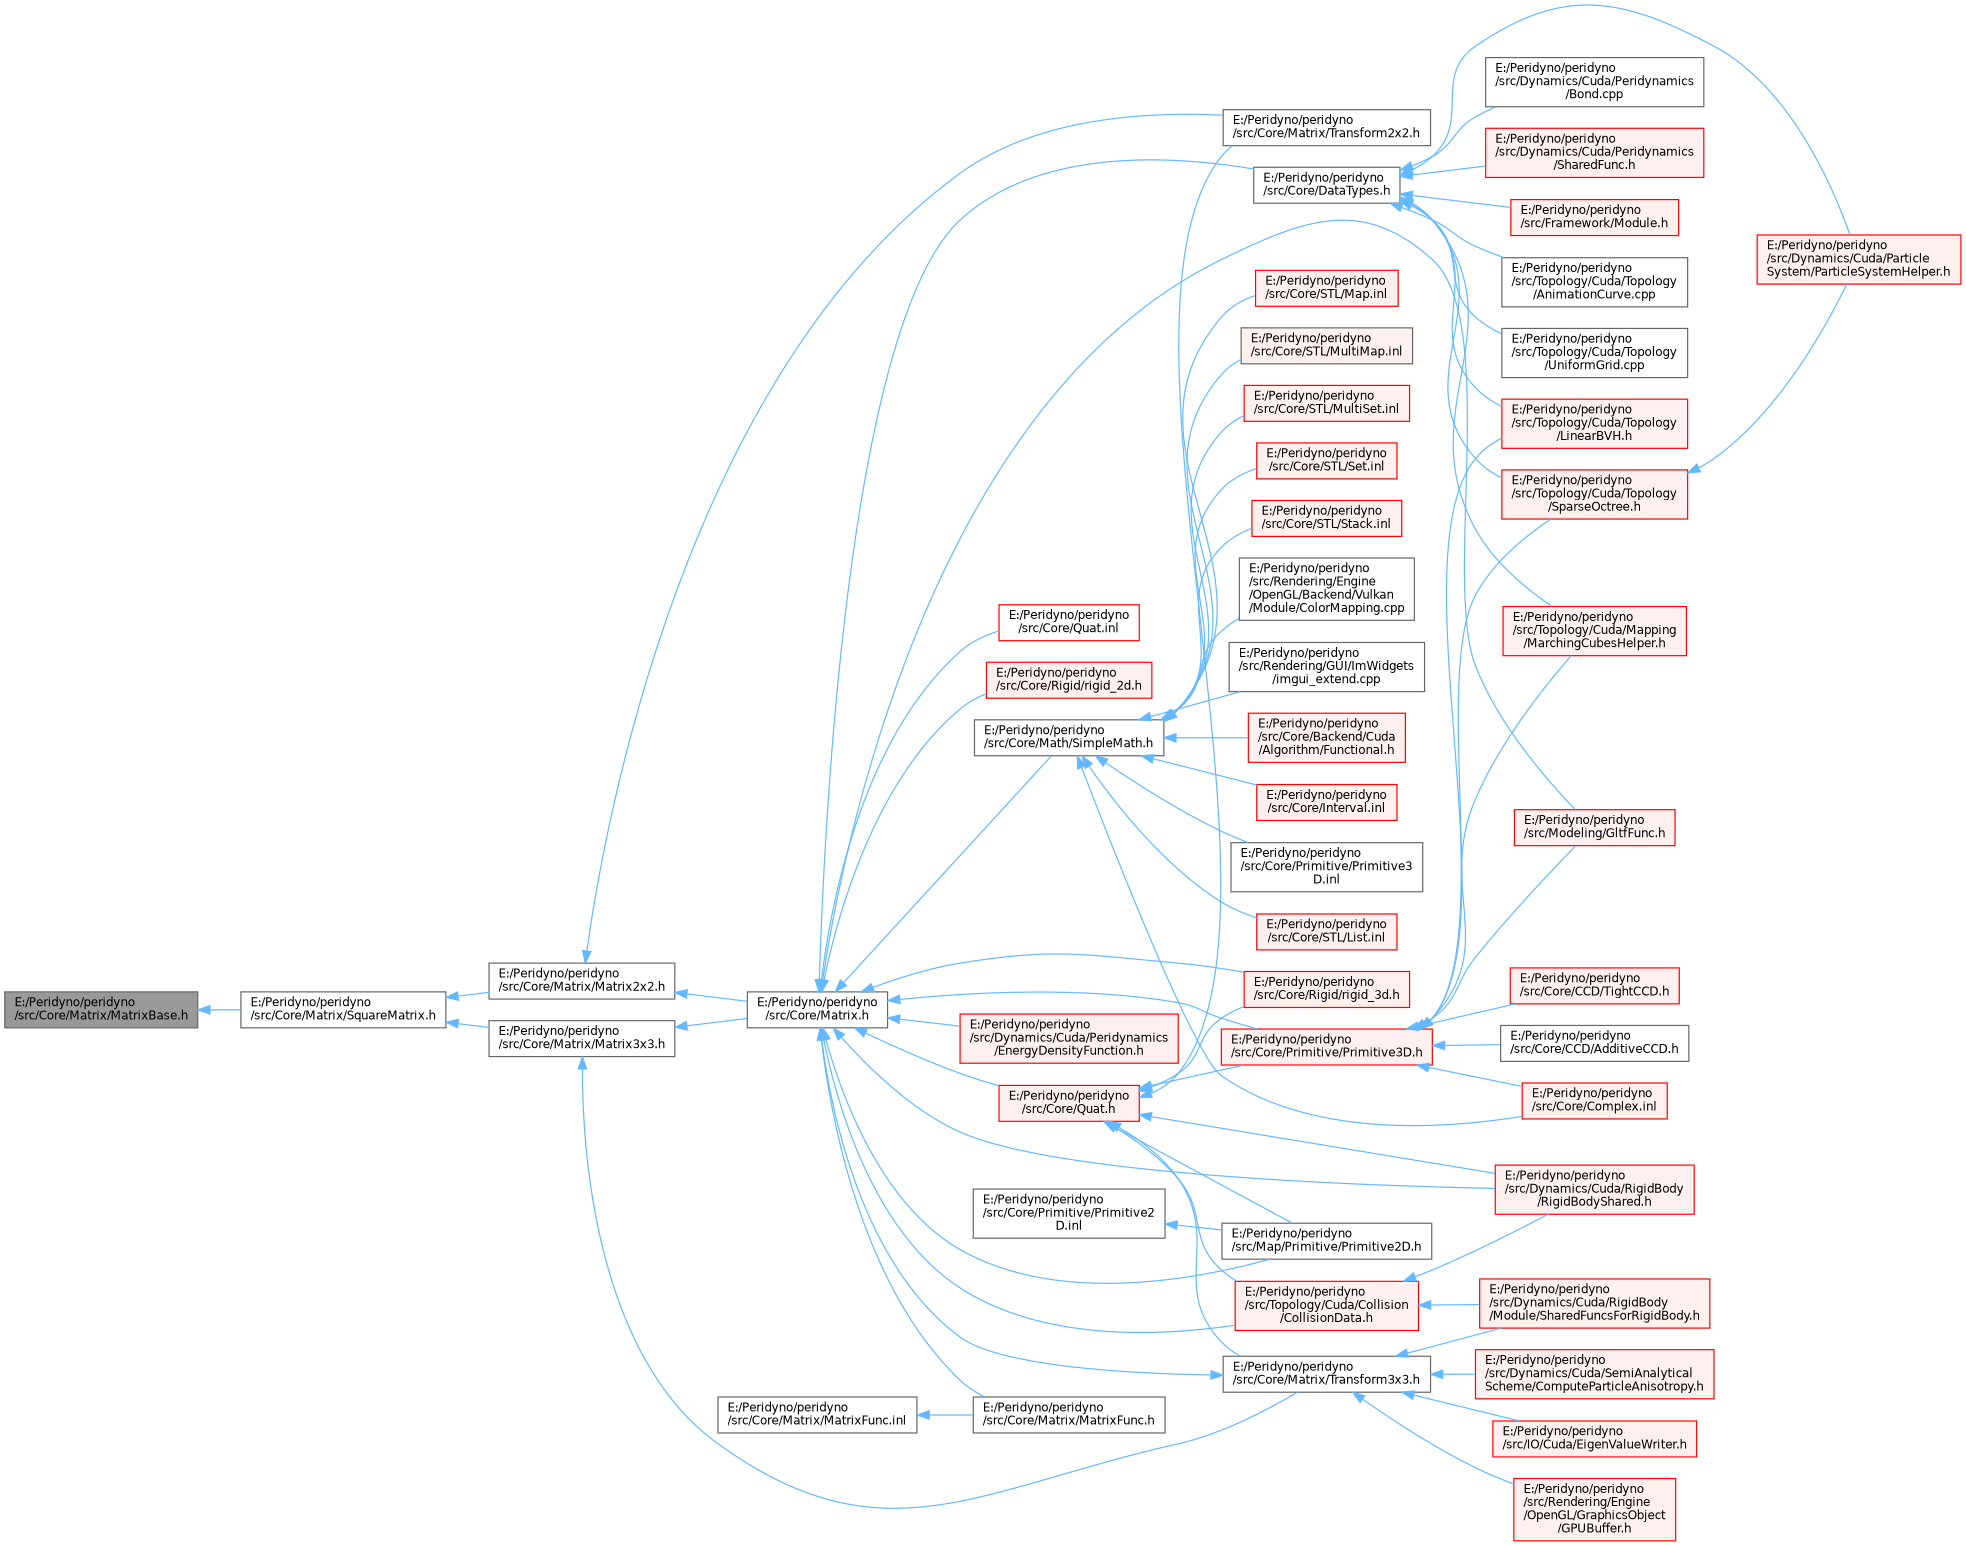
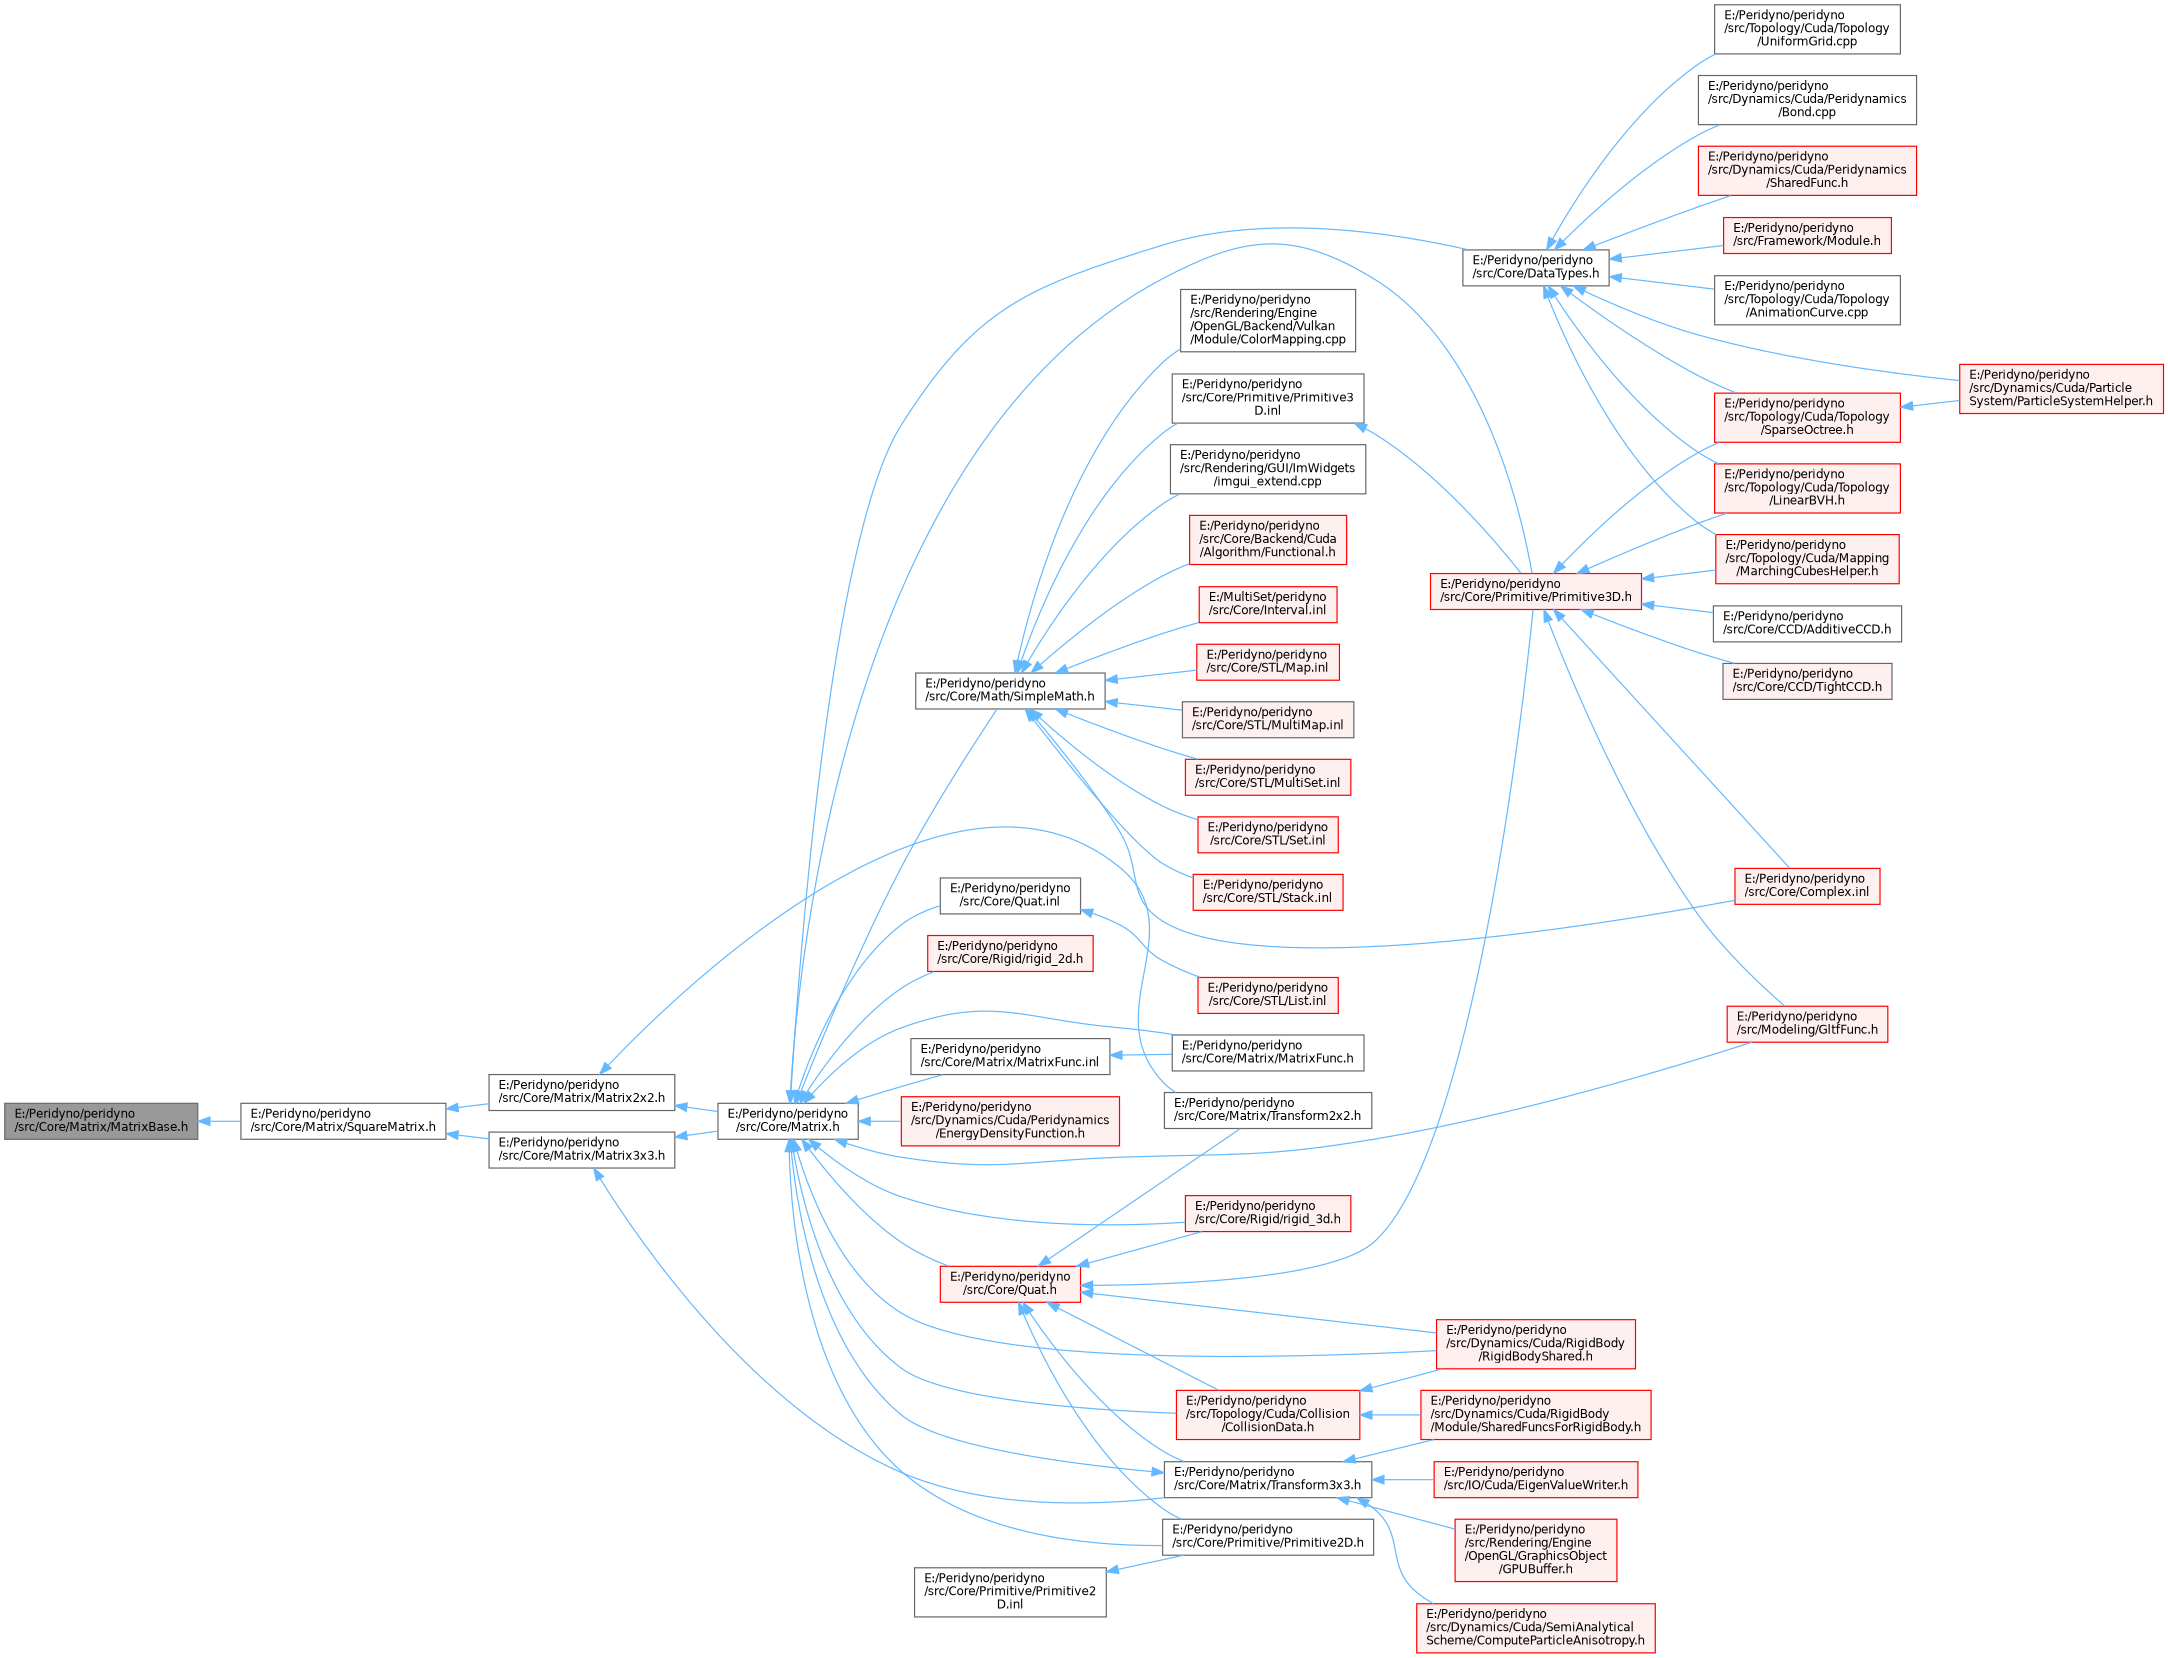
edge "E:/Peridyno/peridyno /src/Core/Primitive/Primitive3D.h" -> "E:/Peridyno/peridyno /src/Core/Primitive/Primitive3 D.inl": added
node "E:/Peridyno/peridyno /src/Core/Quat.inl": color red -> grey40
node "E:/Peridyno/peridyno /src/Core/Interval.inl": label "E:/Peridyno/peridyno /src/Core/Interval.inl" -> "E:/MultiSet/peridyno /src/Core/Interval.inl"
edge "E:/Peridyno/peridyno /src/Core/STL/List.inl" -> "E:/Peridyno/peridyno /src/Core/Math/SimpleMath.h": now "E:/Peridyno/peridyno /src/Core/STL/List.inl" -> "E:/Peridyno/peridyno /src/Core/Quat.inl"
node "E:/Peridyno/peridyno /src/Core/CCD/TightCCD.h": color red -> grey40
edge "E:/Peridyno/peridyno /src/Core/Matrix/MatrixFunc.inl" -> "E:/Peridyno/peridyno /src/Core/Matrix.h": added
node "E:/Peridyno/peridyno /src/Map/Primitive/Primitive2D.h": label "E:/Peridyno/peridyno /src/Map/Primitive/Primitive2D.h" -> "E:/Peridyno/peridyno /src/Core/Primitive/Primitive2D.h"
